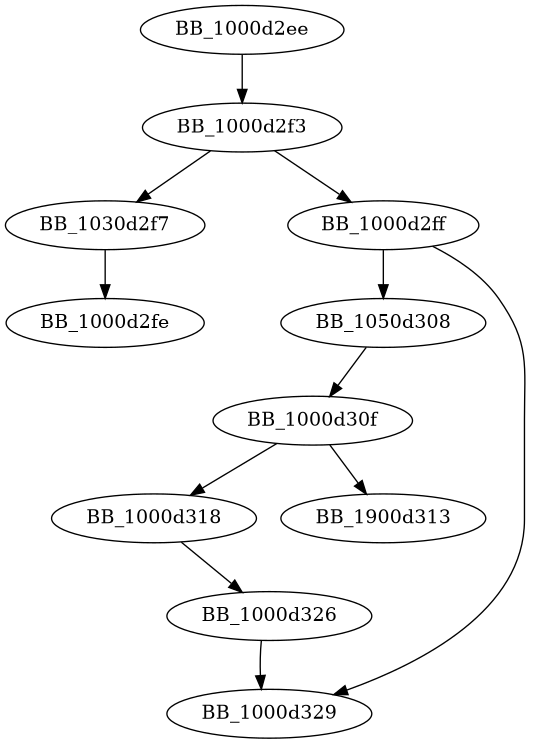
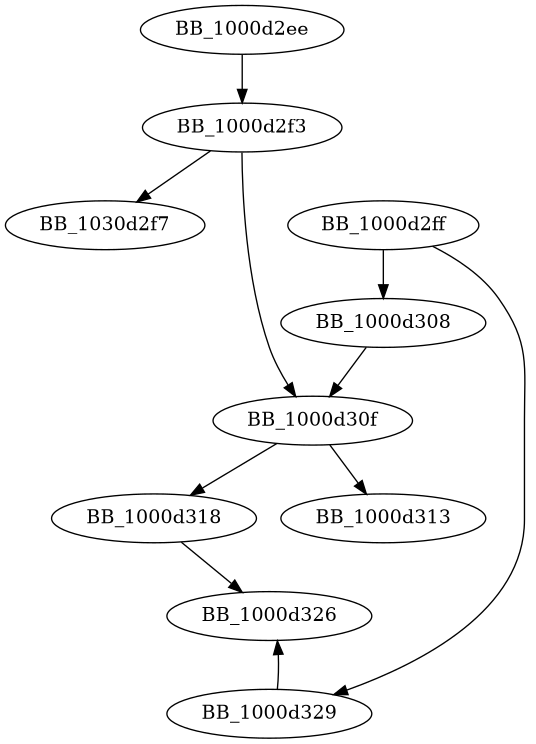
edge "BB_1000d2f3" -> "BB_1000d2ff": now "BB_1000d2f3" -> "BB_1000d30f"
node "BB_1000d2fe": removed
node "BB_1050d308": label "BB_1050d308" -> "BB_1000d308"
node "BB_1900d313": label "BB_1900d313" -> "BB_1000d313"
edge "BB_1000d326" -> "BB_1000d329": reversed
